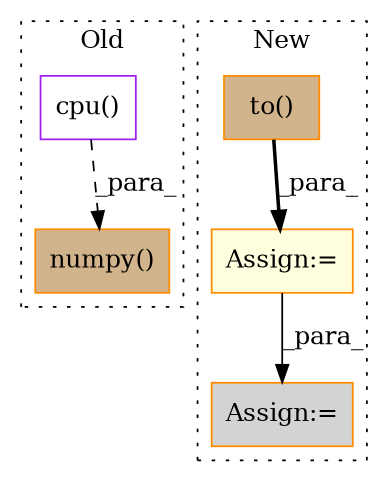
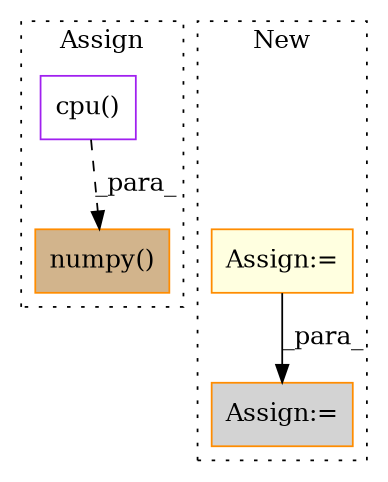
cluster "Old": label "Old" -> "Assign"
node "to()": removed
